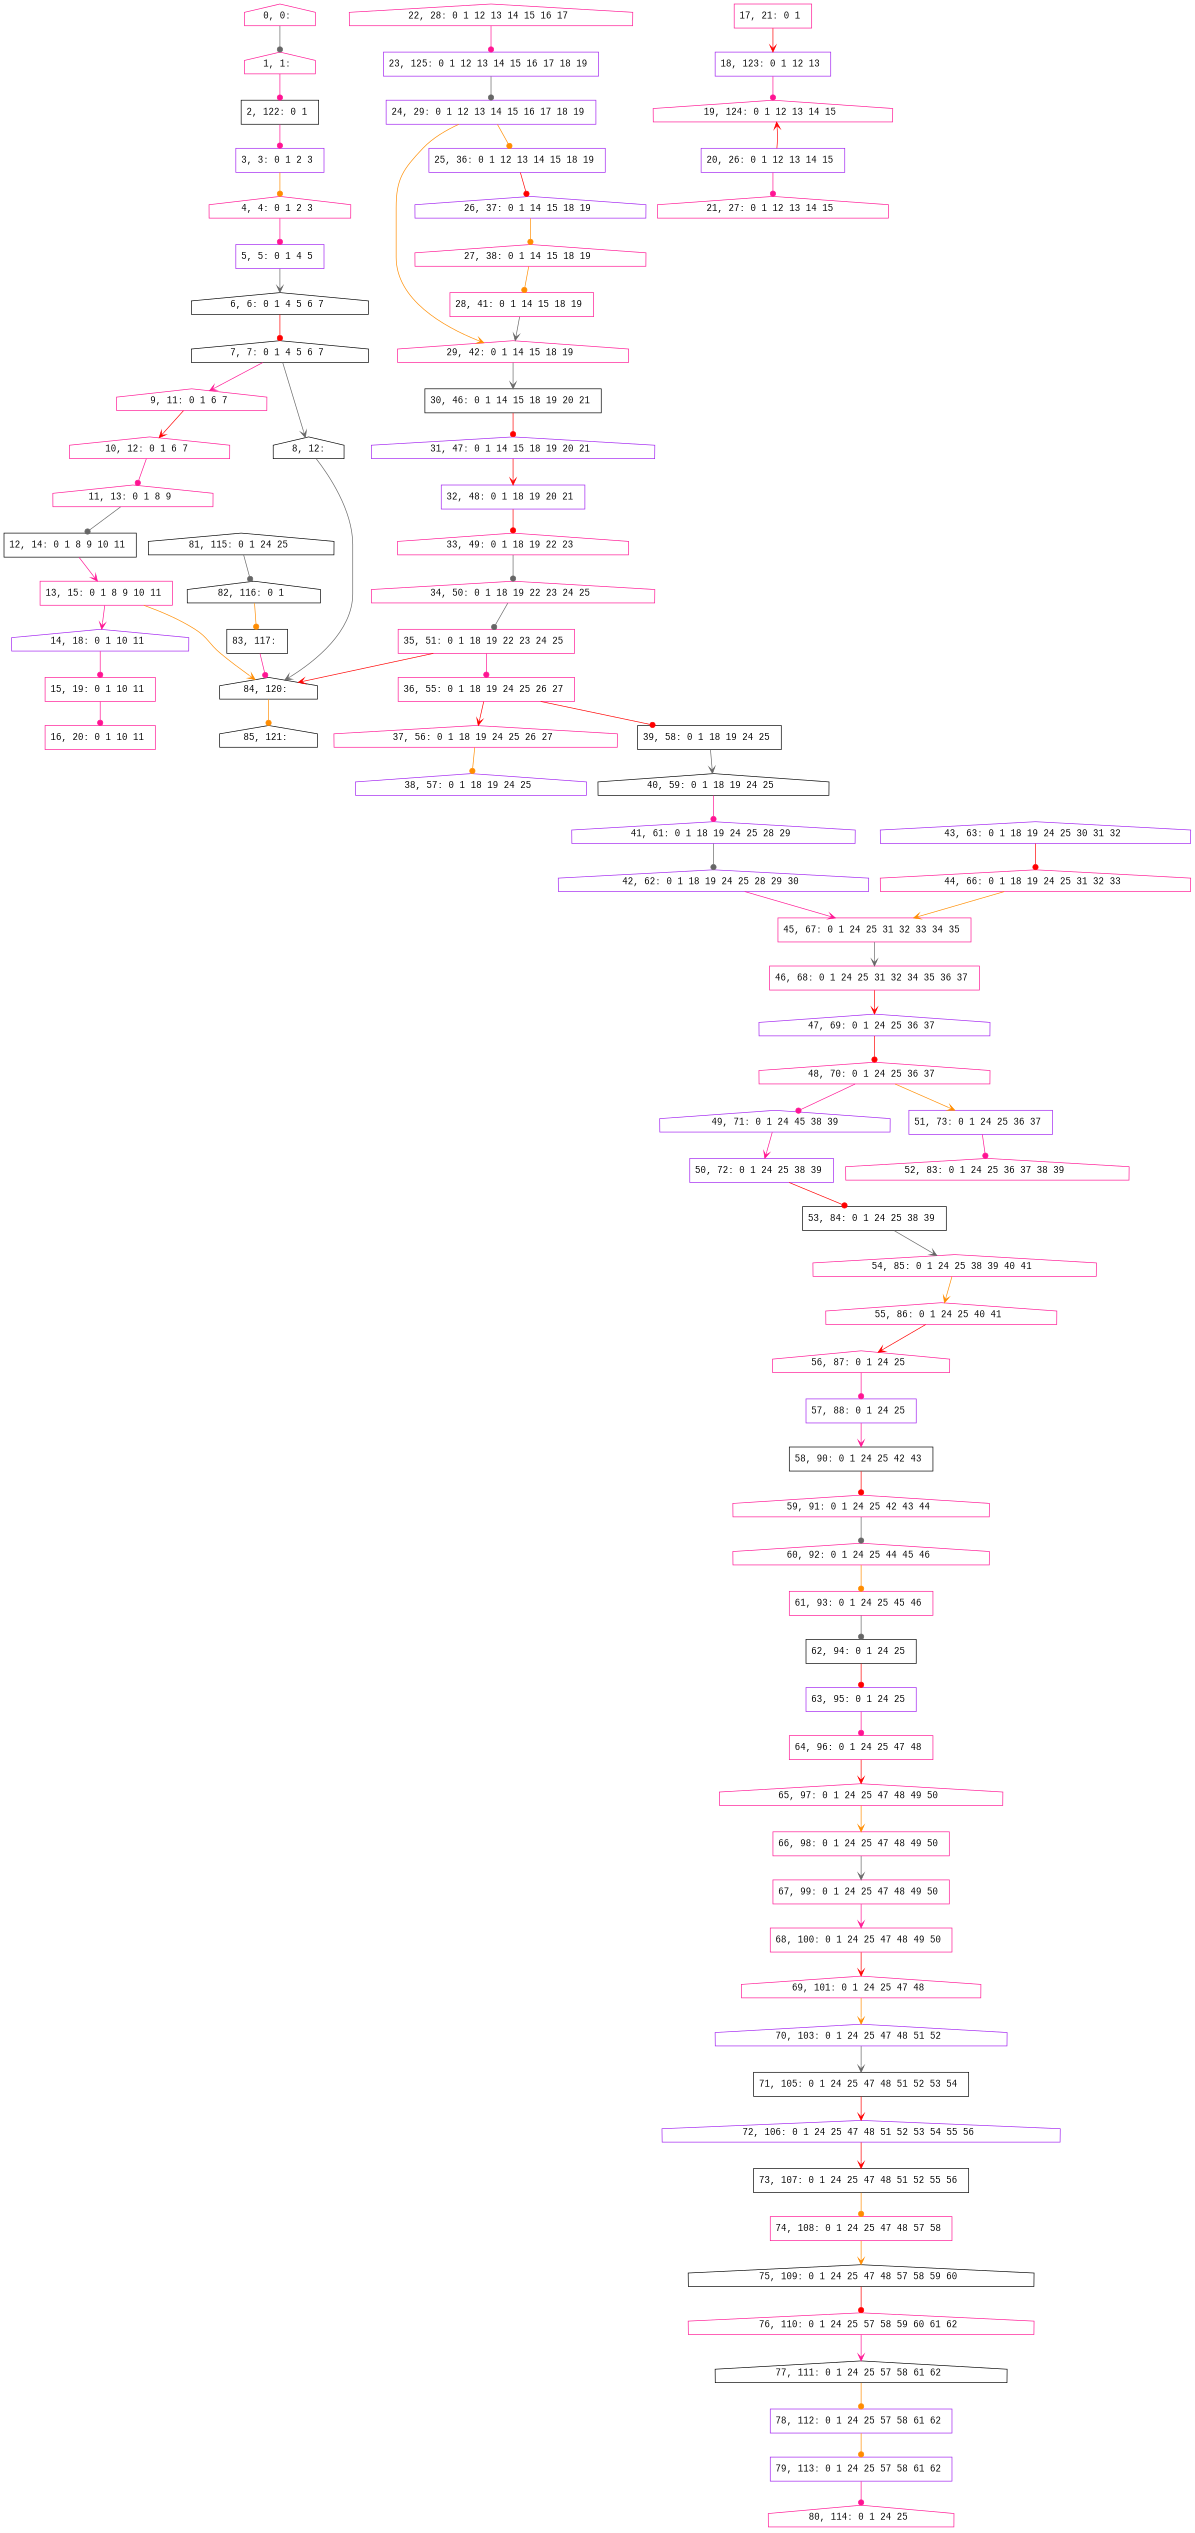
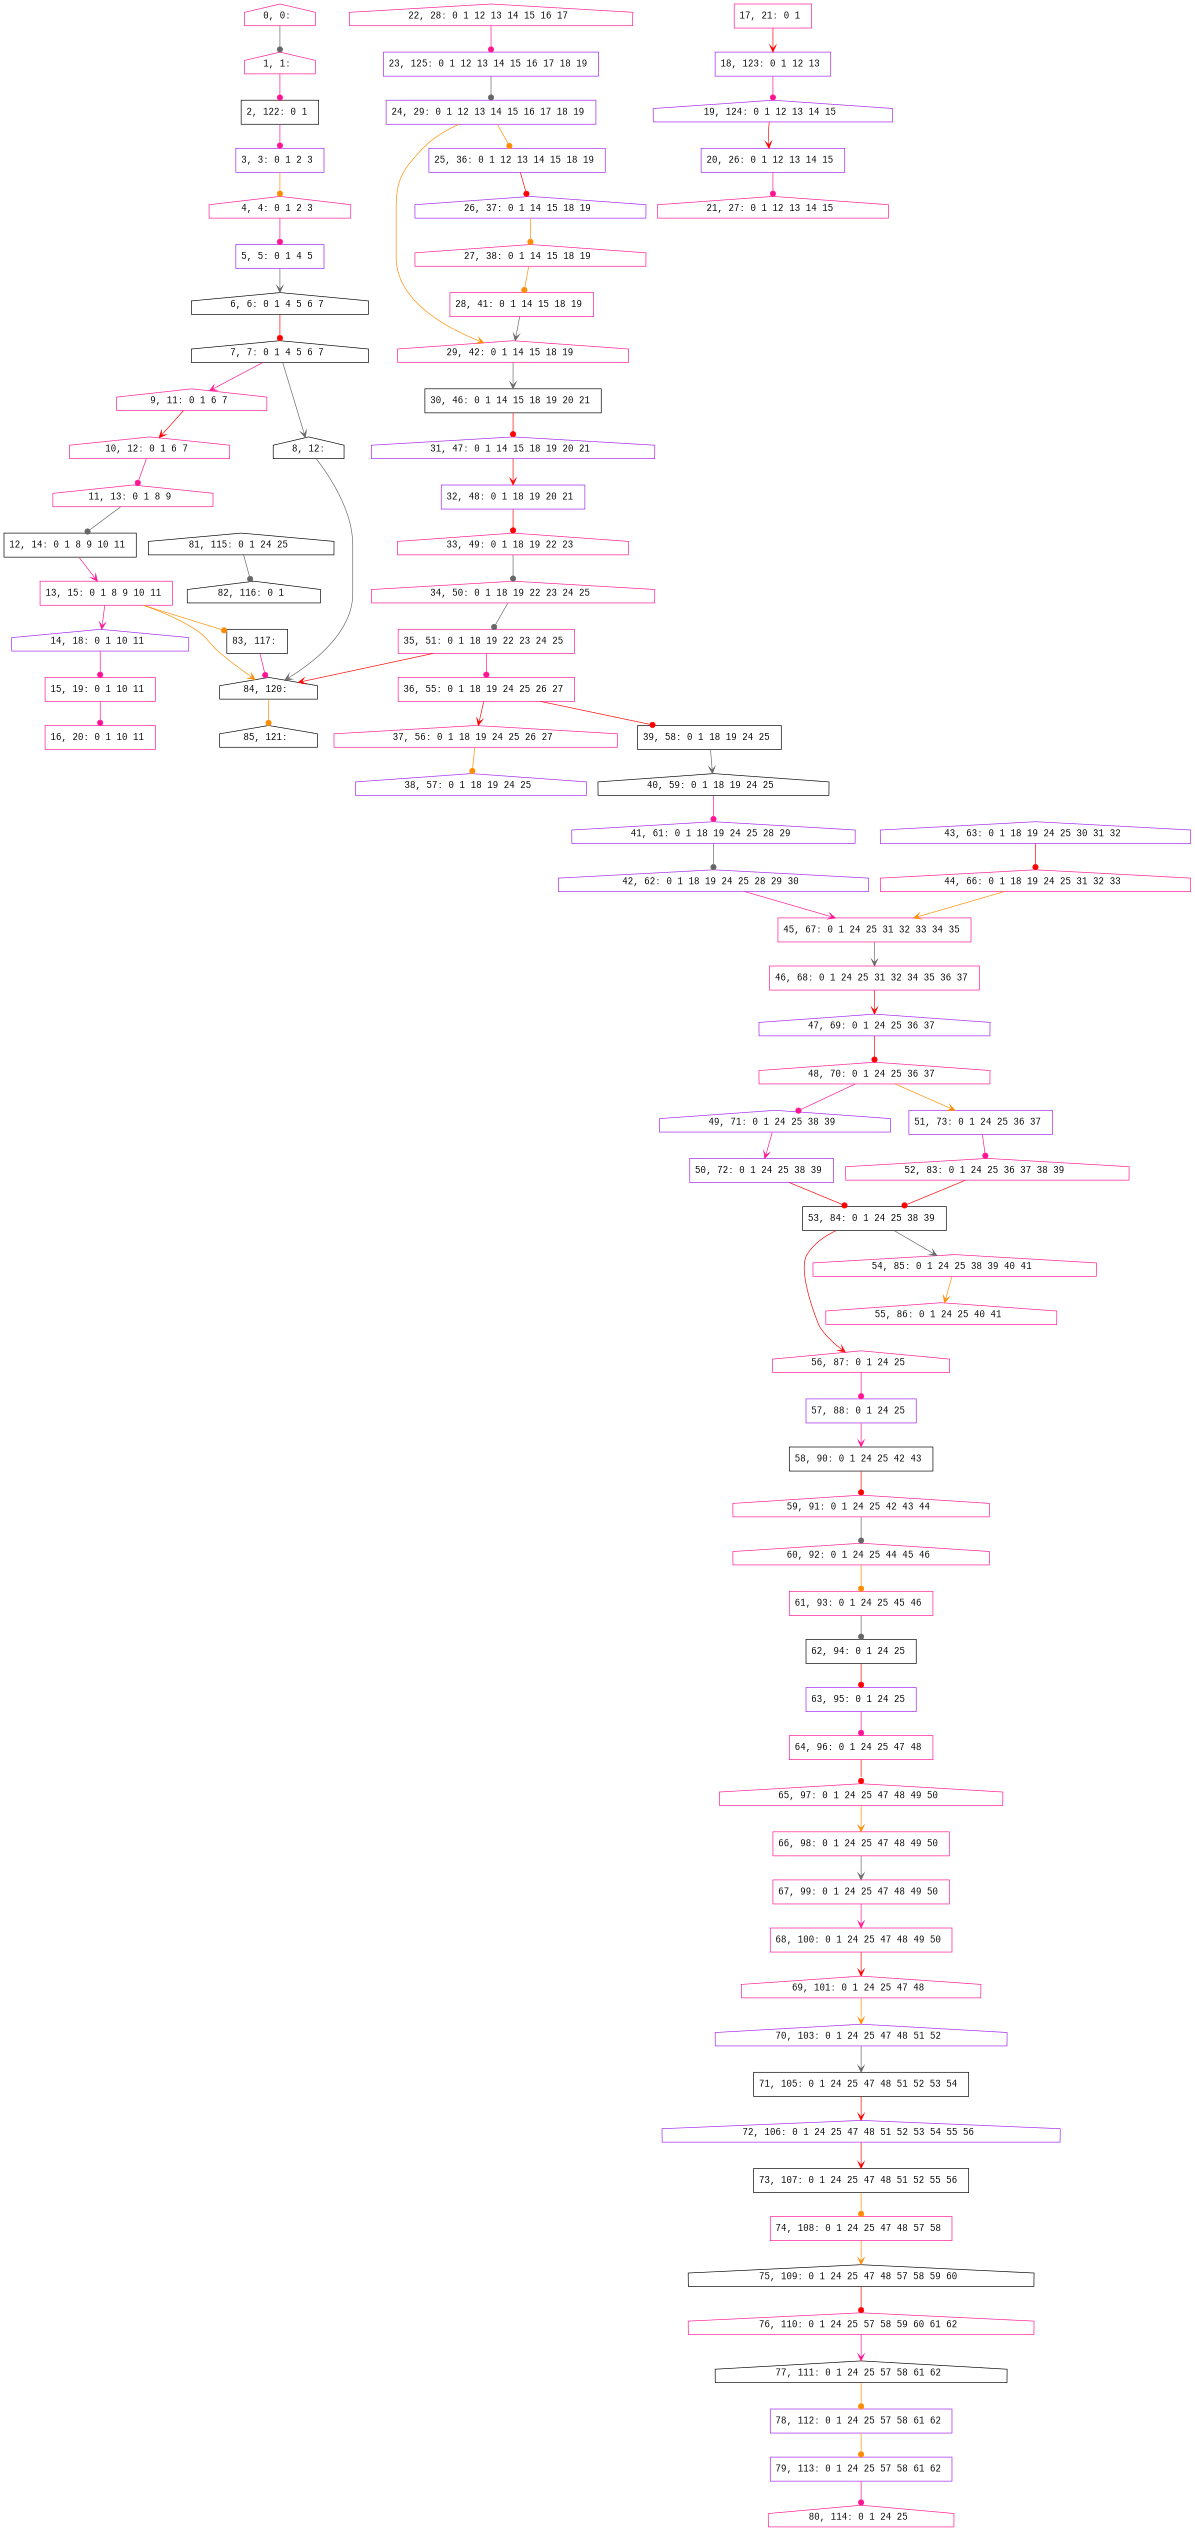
node "19, 124: 0 1 12 13 14 15": color deeppink -> purple
edge "20, 26: 0 1 12 13 14 15" -> "19, 124: 0 1 12 13 14 15": reversed
edge "82, 116: 0 1" -> "83, 117:": now "13, 15: 0 1 8 9 10 11" -> "83, 117:"
node "49, 71: 0 1 24 45 38 39": label "49, 71: 0 1 24 45 38 39" -> "49, 71: 0 1 24 25 38 39"
edge "52, 83: 0 1 24 25 36 37 38 39" -> "53, 84: 0 1 24 25 38 39": added
edge "55, 86: 0 1 24 25 40 41" -> "56, 87: 0 1 24 25": now "53, 84: 0 1 24 25 38 39" -> "56, 87: 0 1 24 25"
edge "64, 96: 0 1 24 25 47 48" -> "65, 97: 0 1 24 25 47 48 49 50": arrowhead vee -> dot
